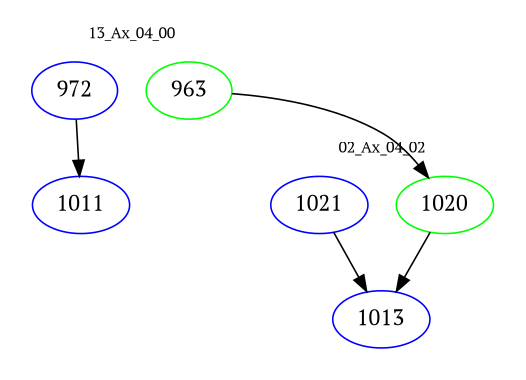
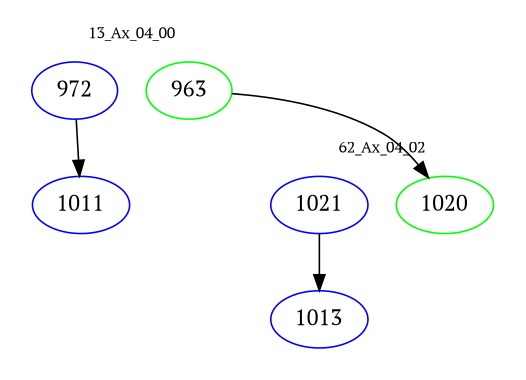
cluster "02_Ax_04_02": label "02_Ax_04_02" -> "62_Ax_04_02"
edge "1020" -> "1013": removed
